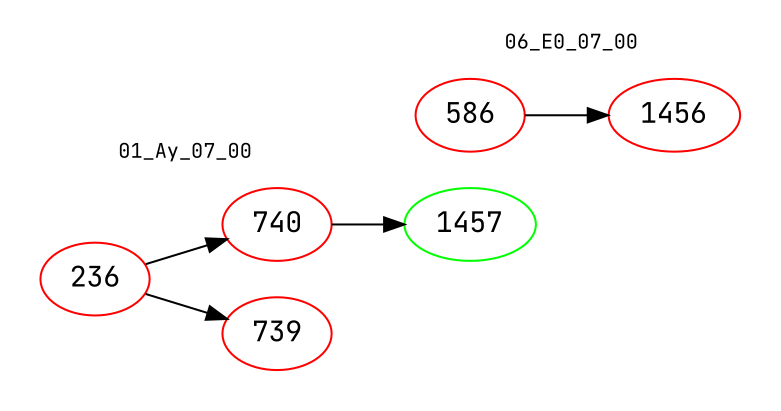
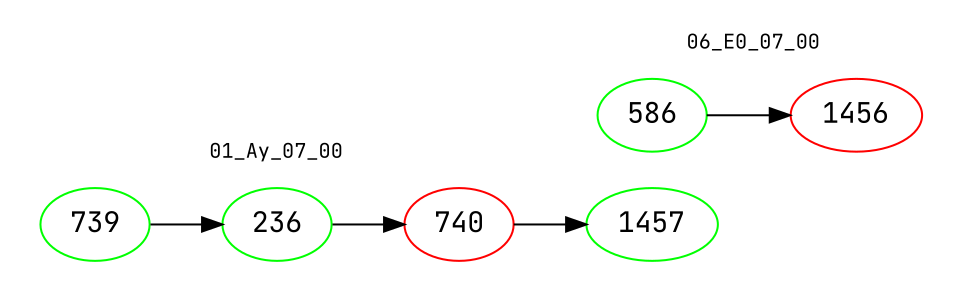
node "586": color red -> green
node "236": color red -> green
edge "236" -> "739": reversed
node "739": color red -> green
